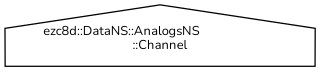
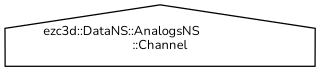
node "ezc8d::DataNS::AnalogsNS ::Channel": label "ezc8d::DataNS::AnalogsNS ::Channel" -> "ezc3d::DataNS::AnalogsNS ::Channel"
